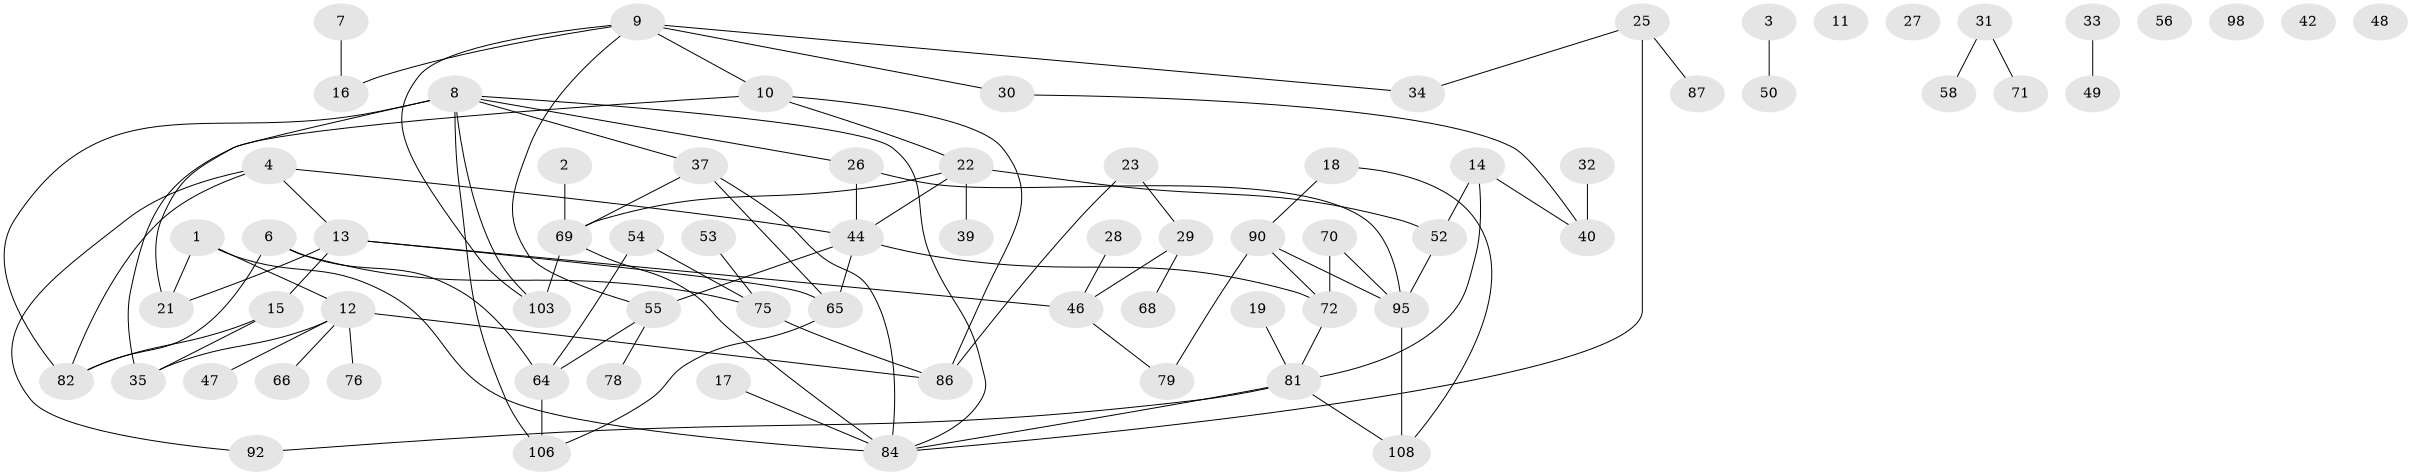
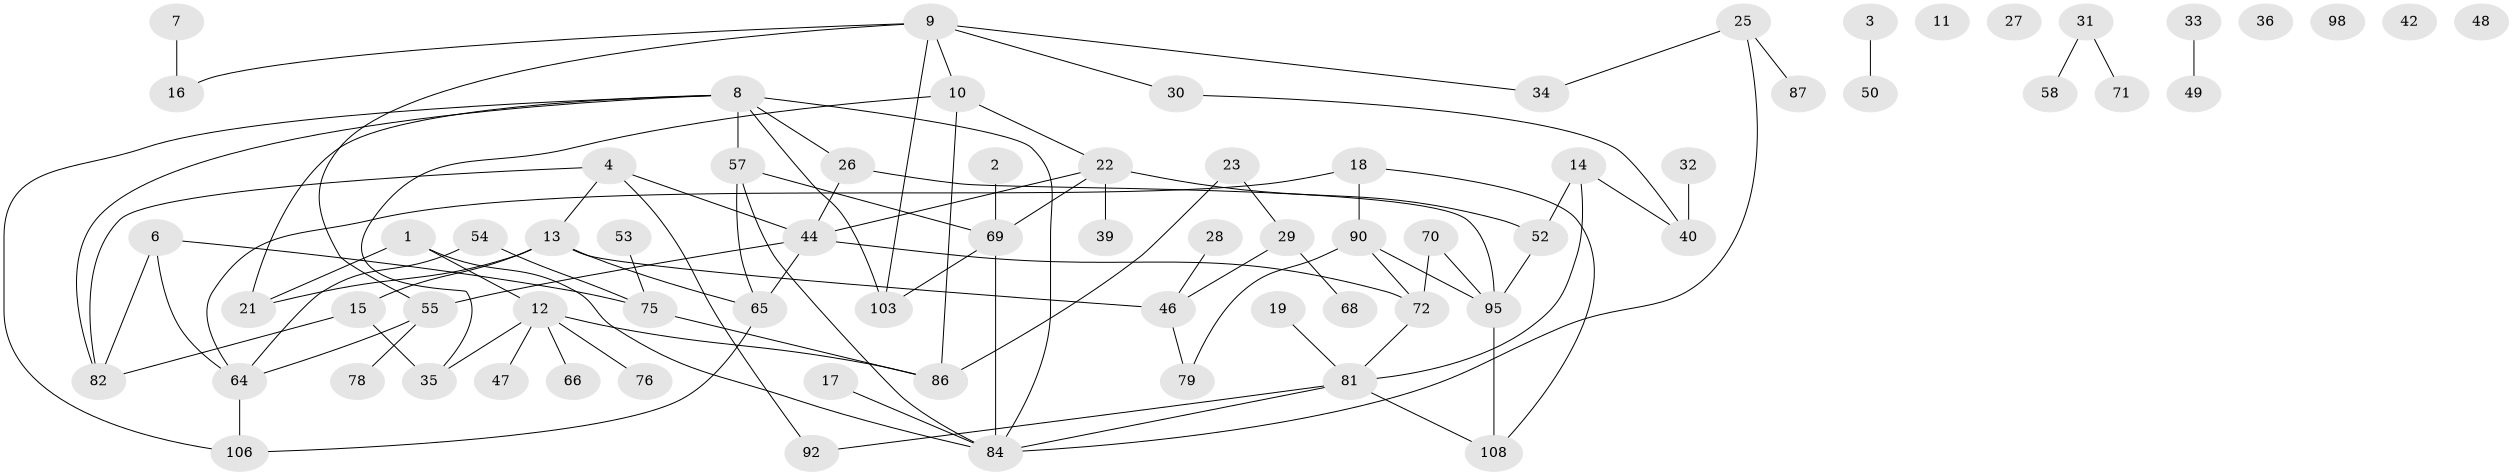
node "56": label "56" -> "36"
node "37": label "37" -> "57"
edge "18" -- "64": added
